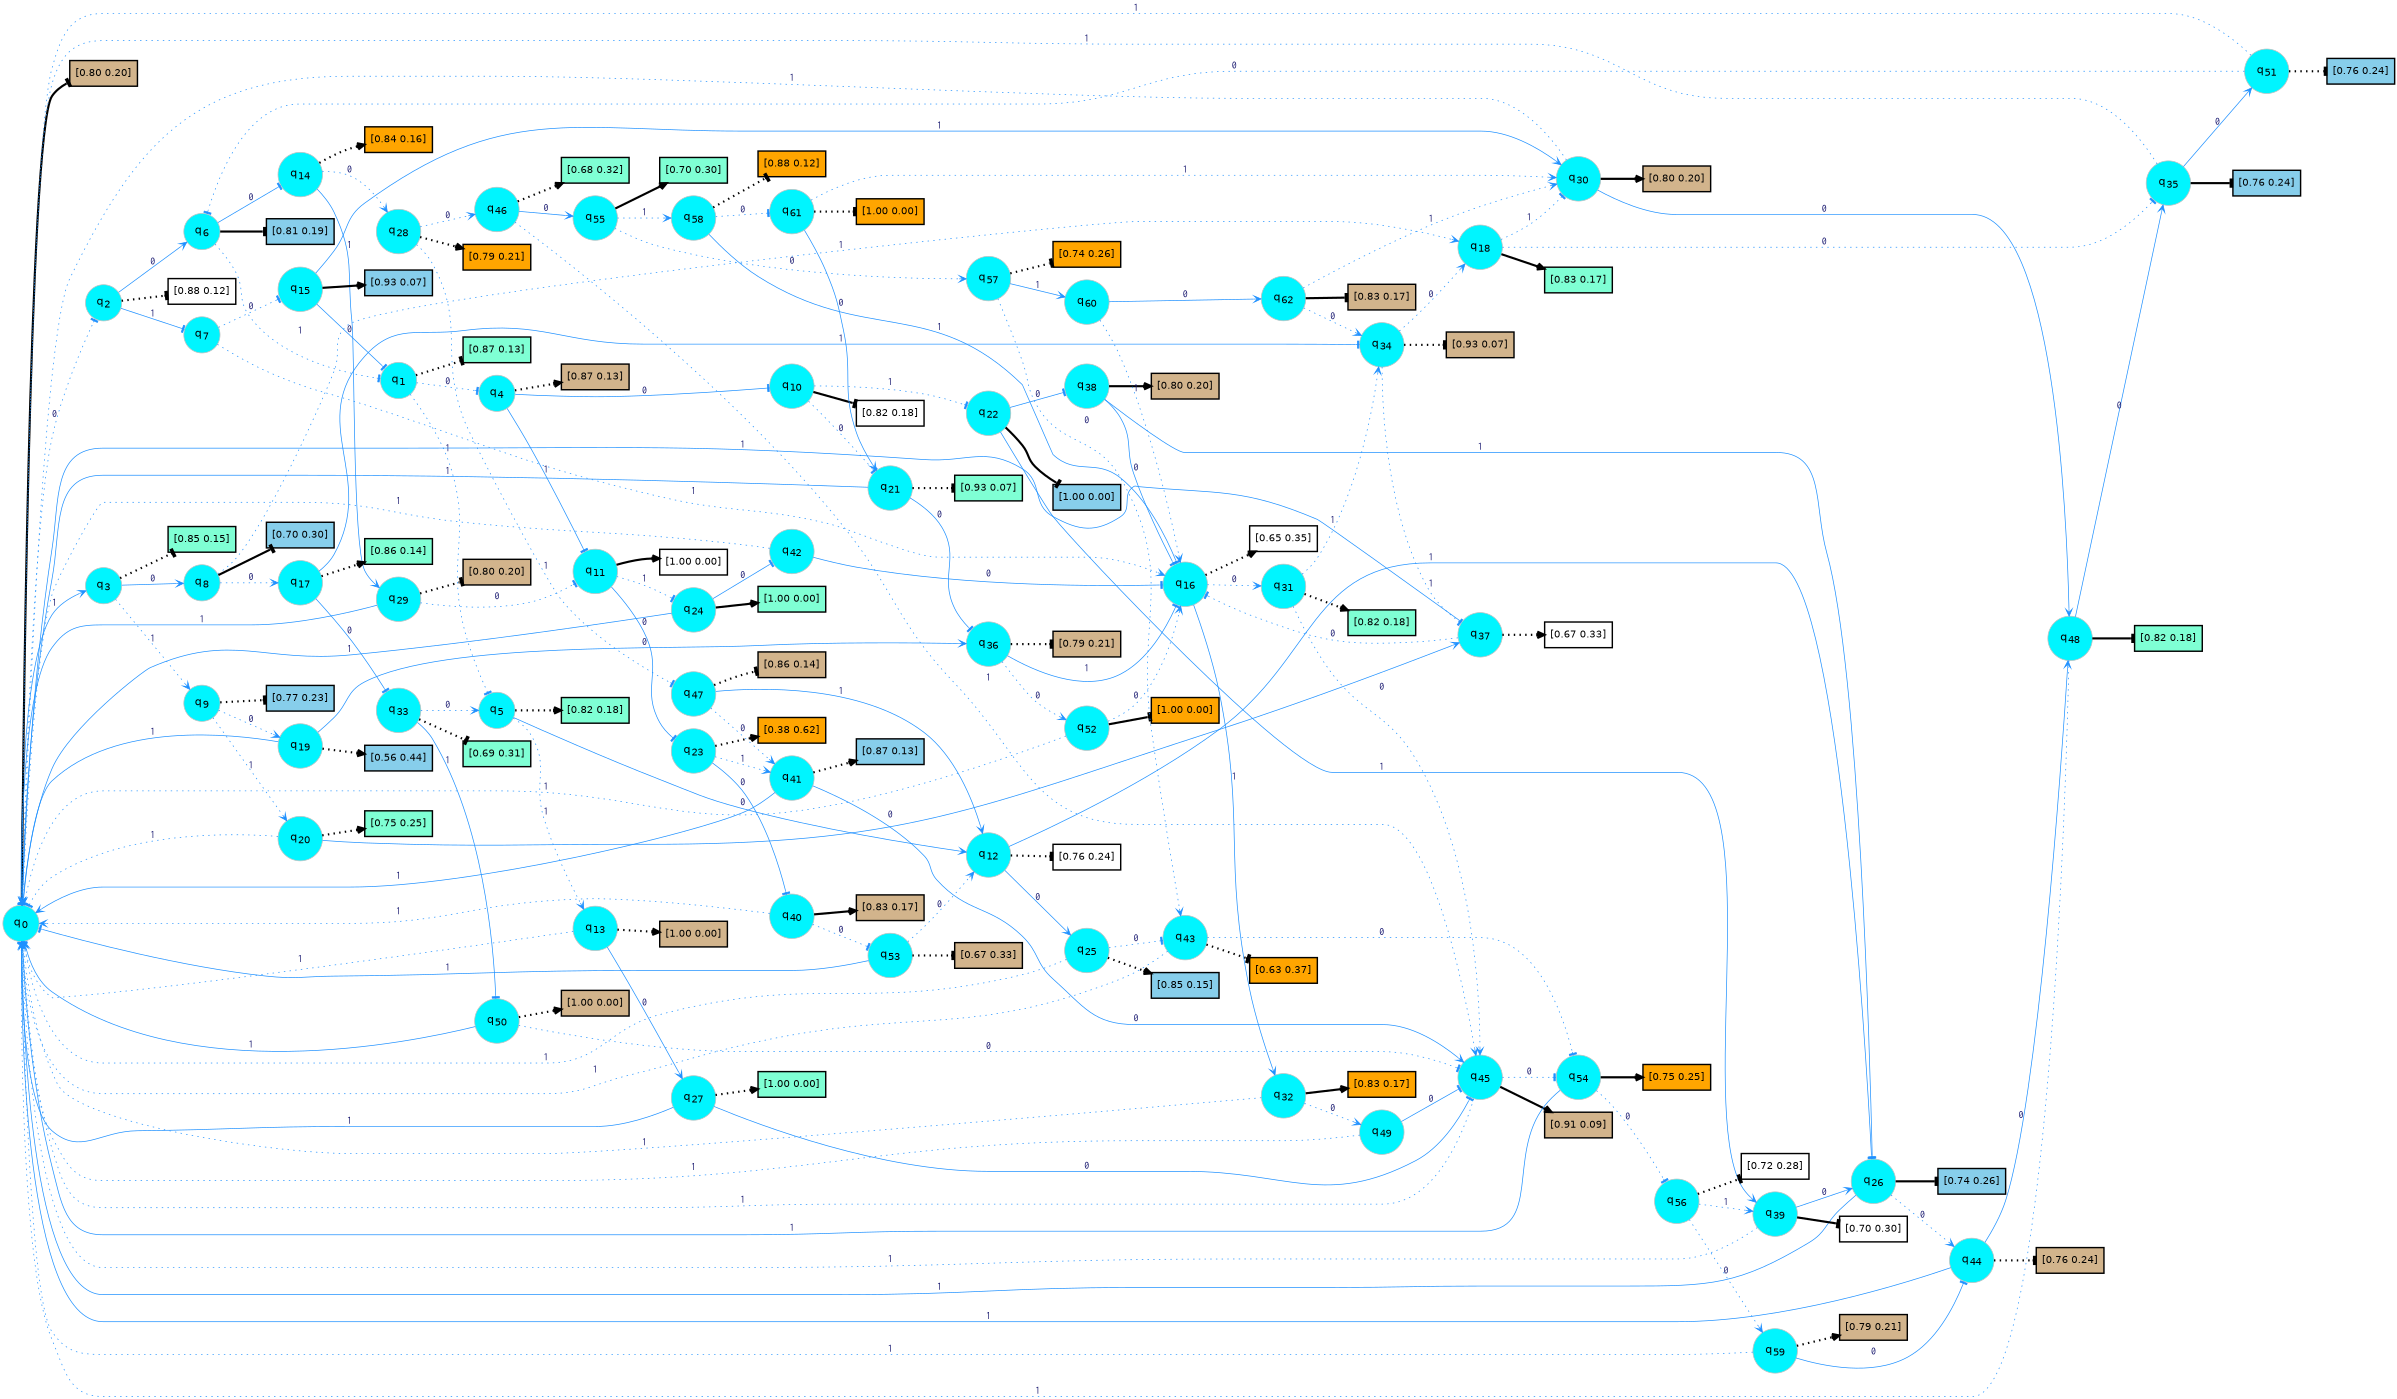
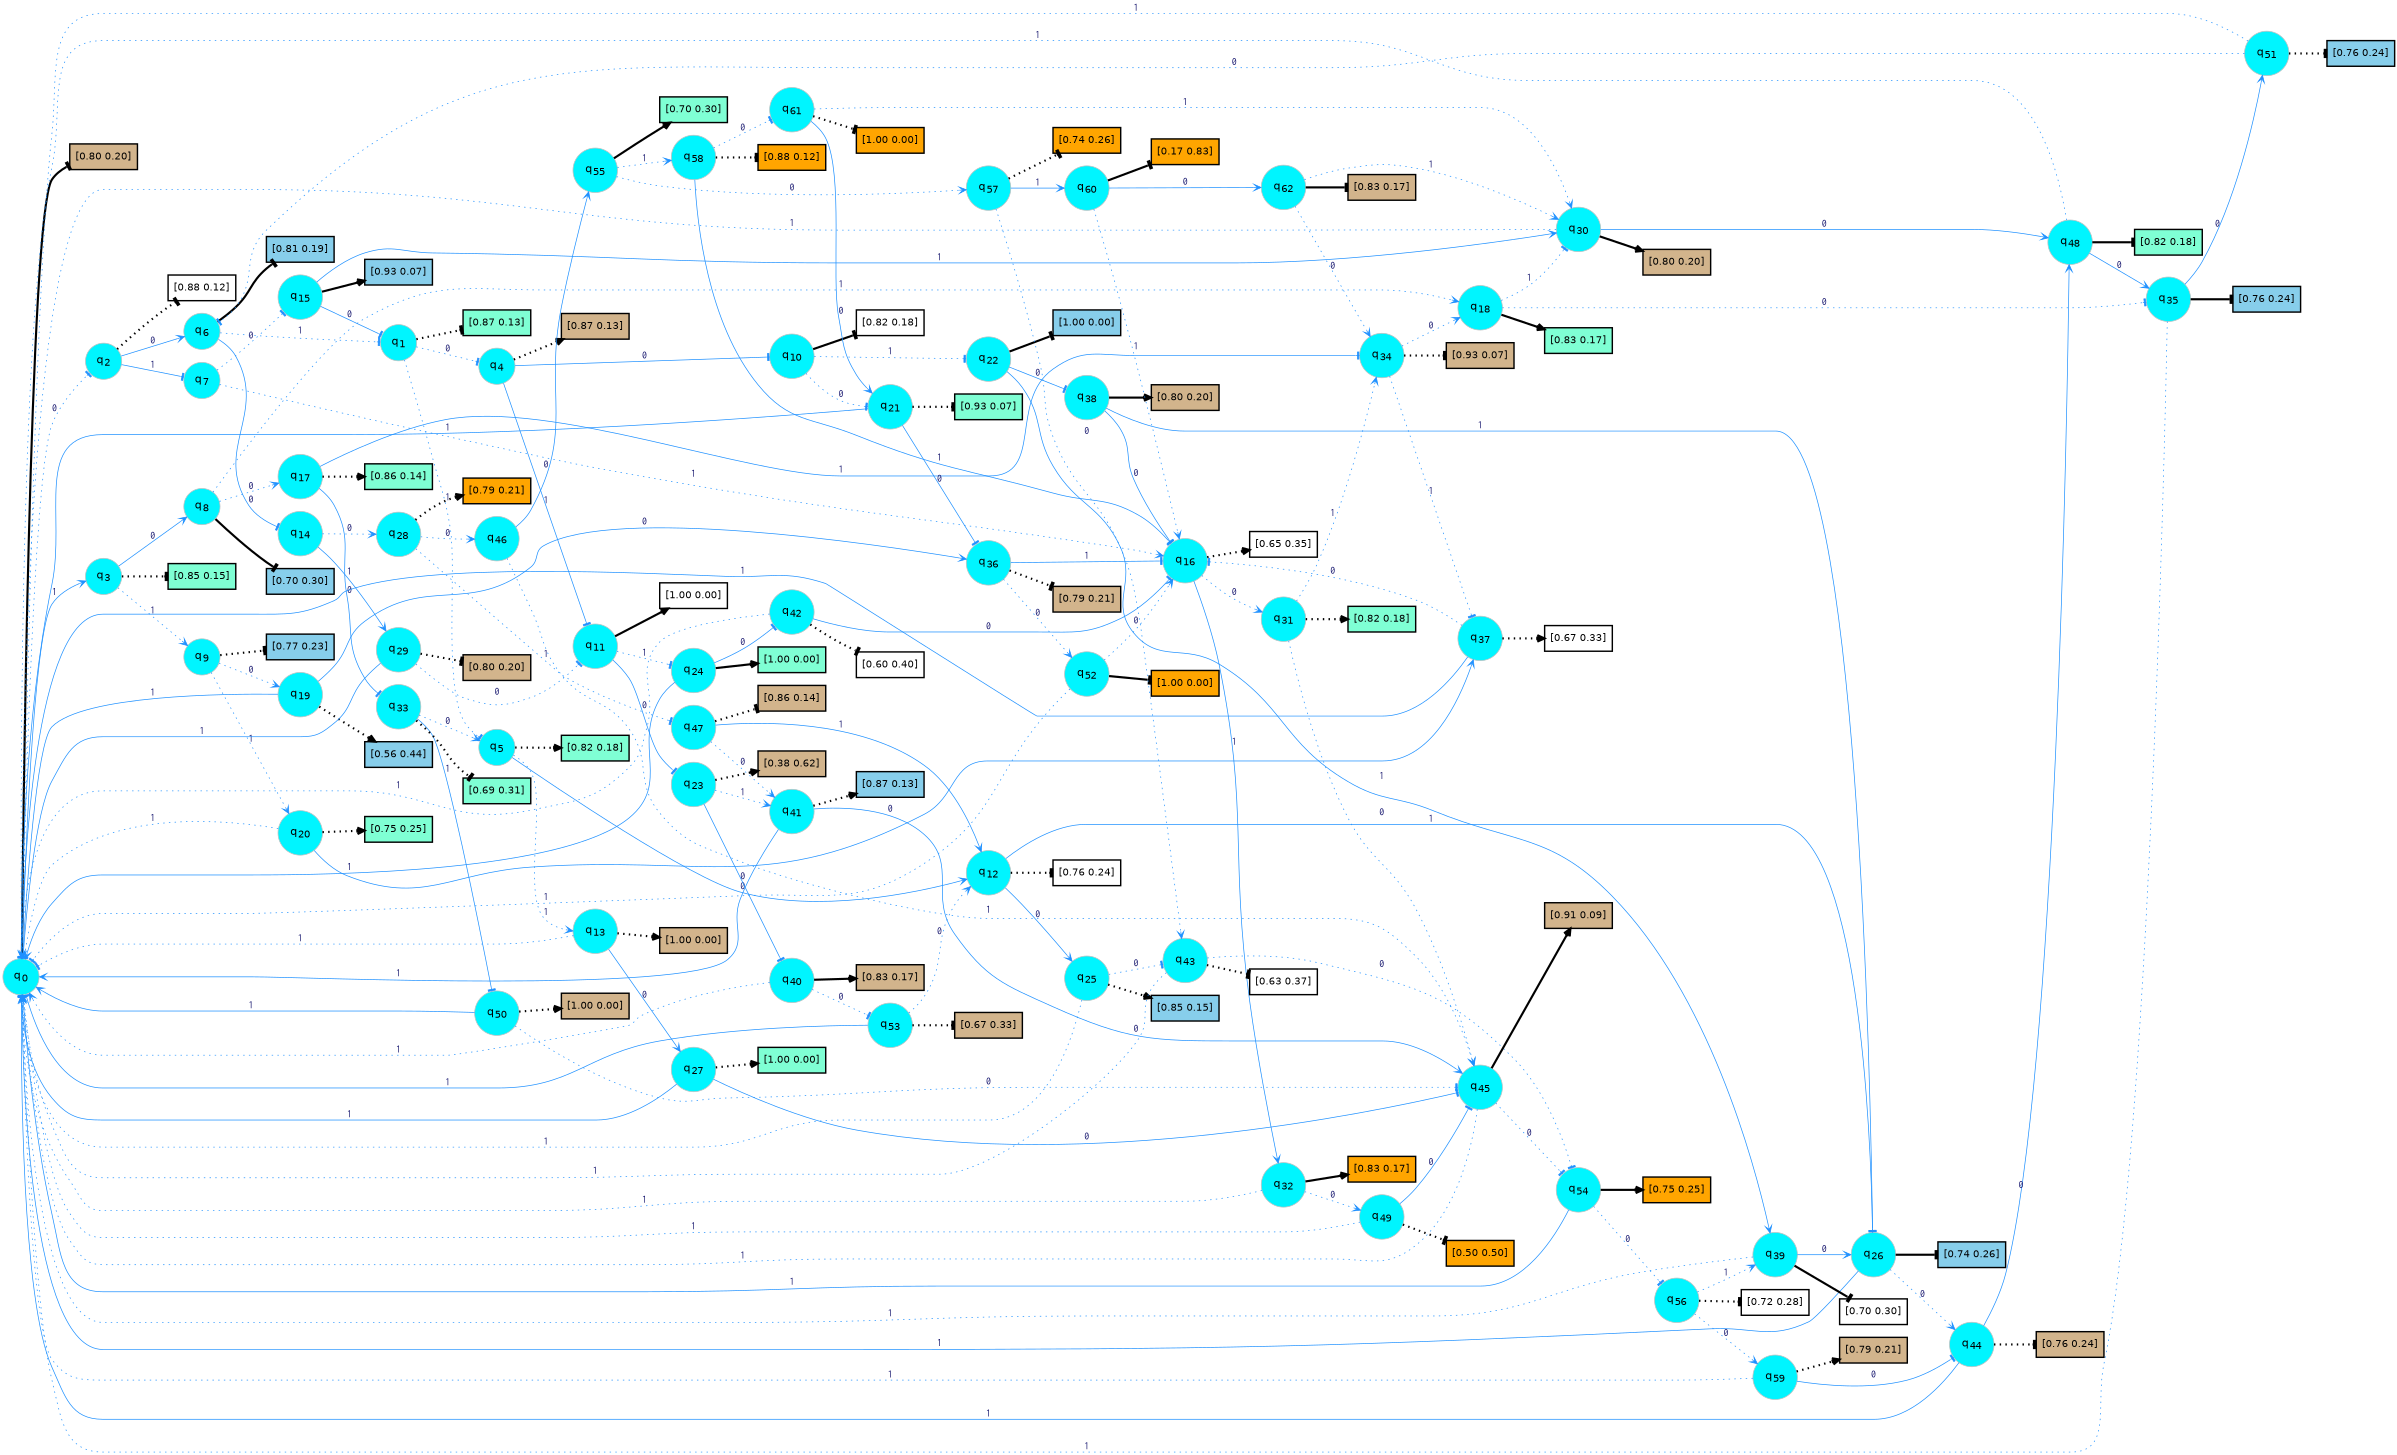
node "[0.84 0.16]": removed
node "[0.17 0.83]": added
node "[0.68 0.32]": removed
node "[0.60 0.40]": added
node "[0.38 0.62]": fillcolor orange -> tan
node "[0.63 0.37]": fillcolor orange -> white
node "[0.50 0.50]": added
